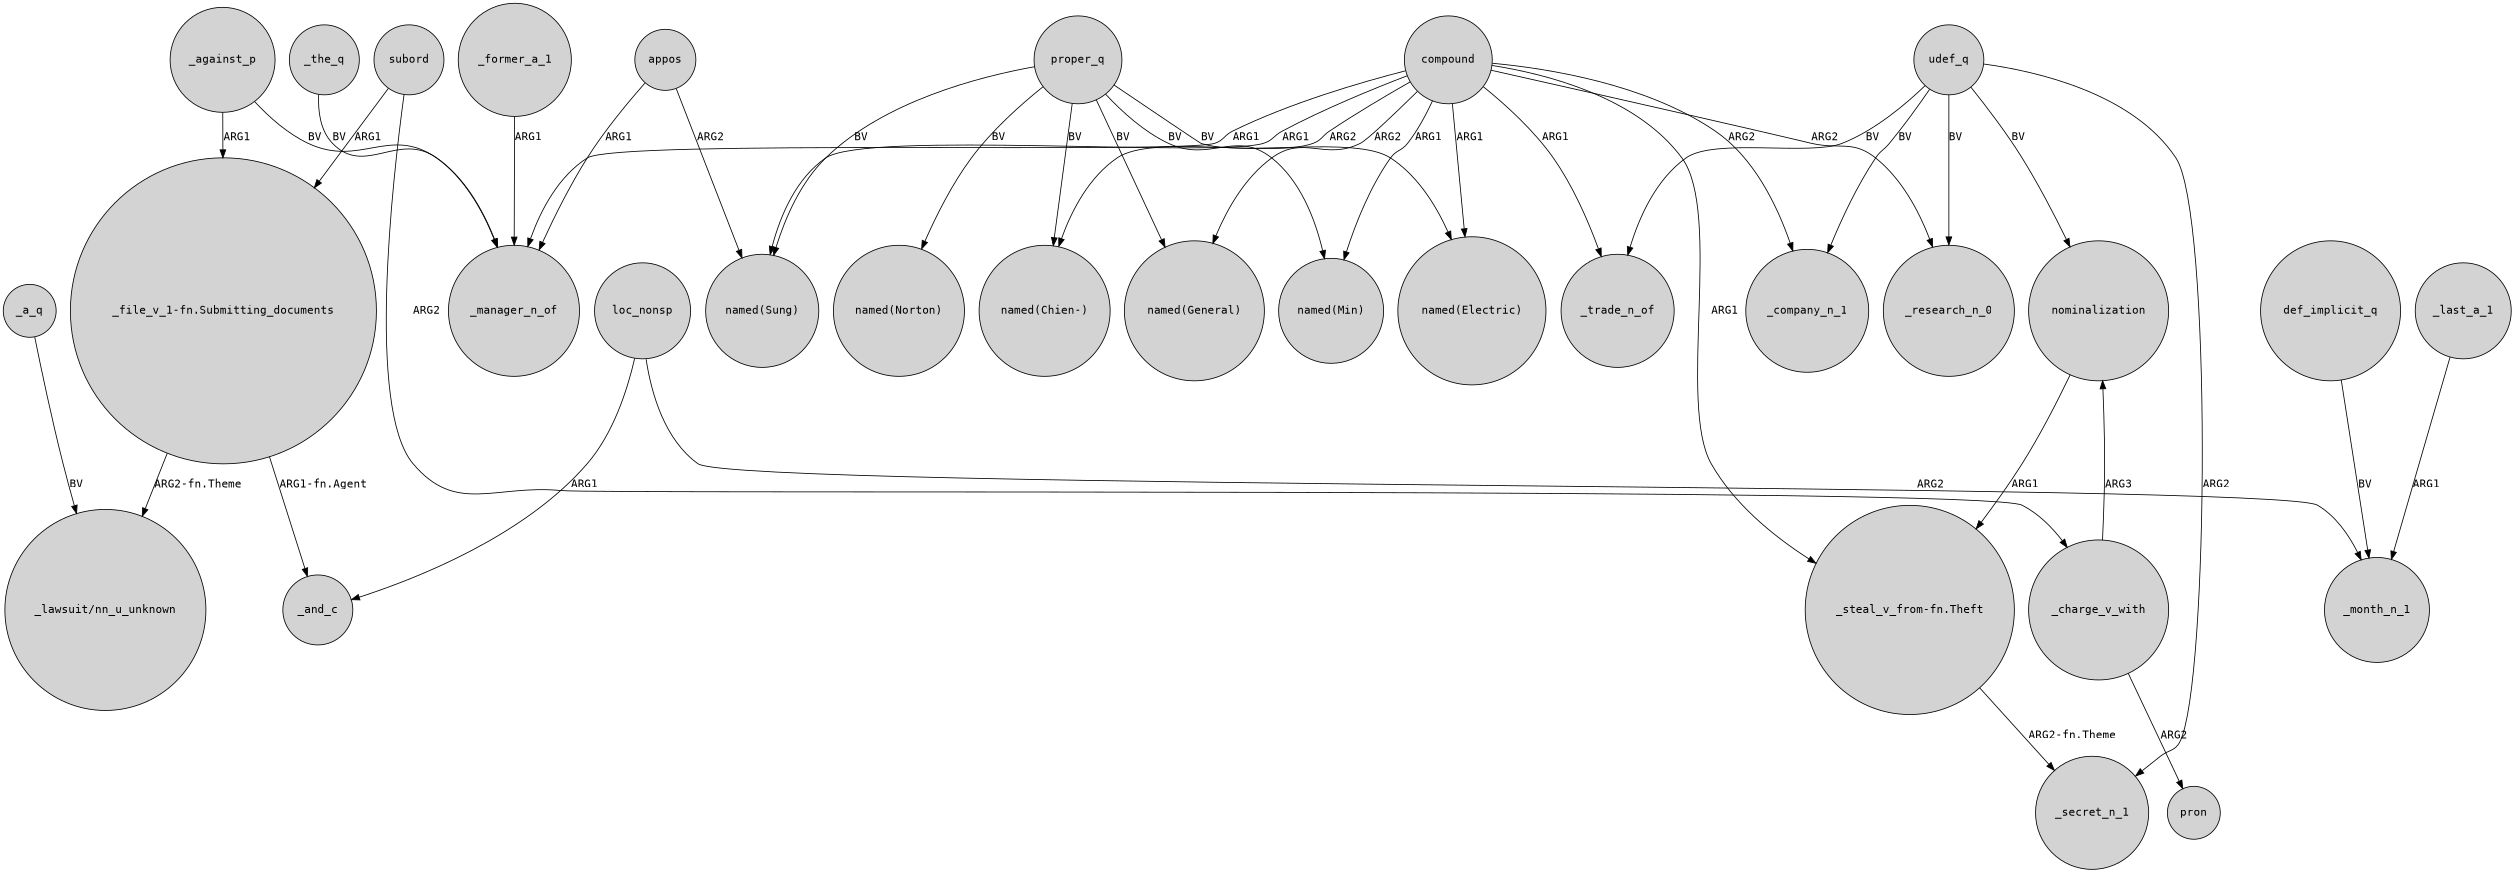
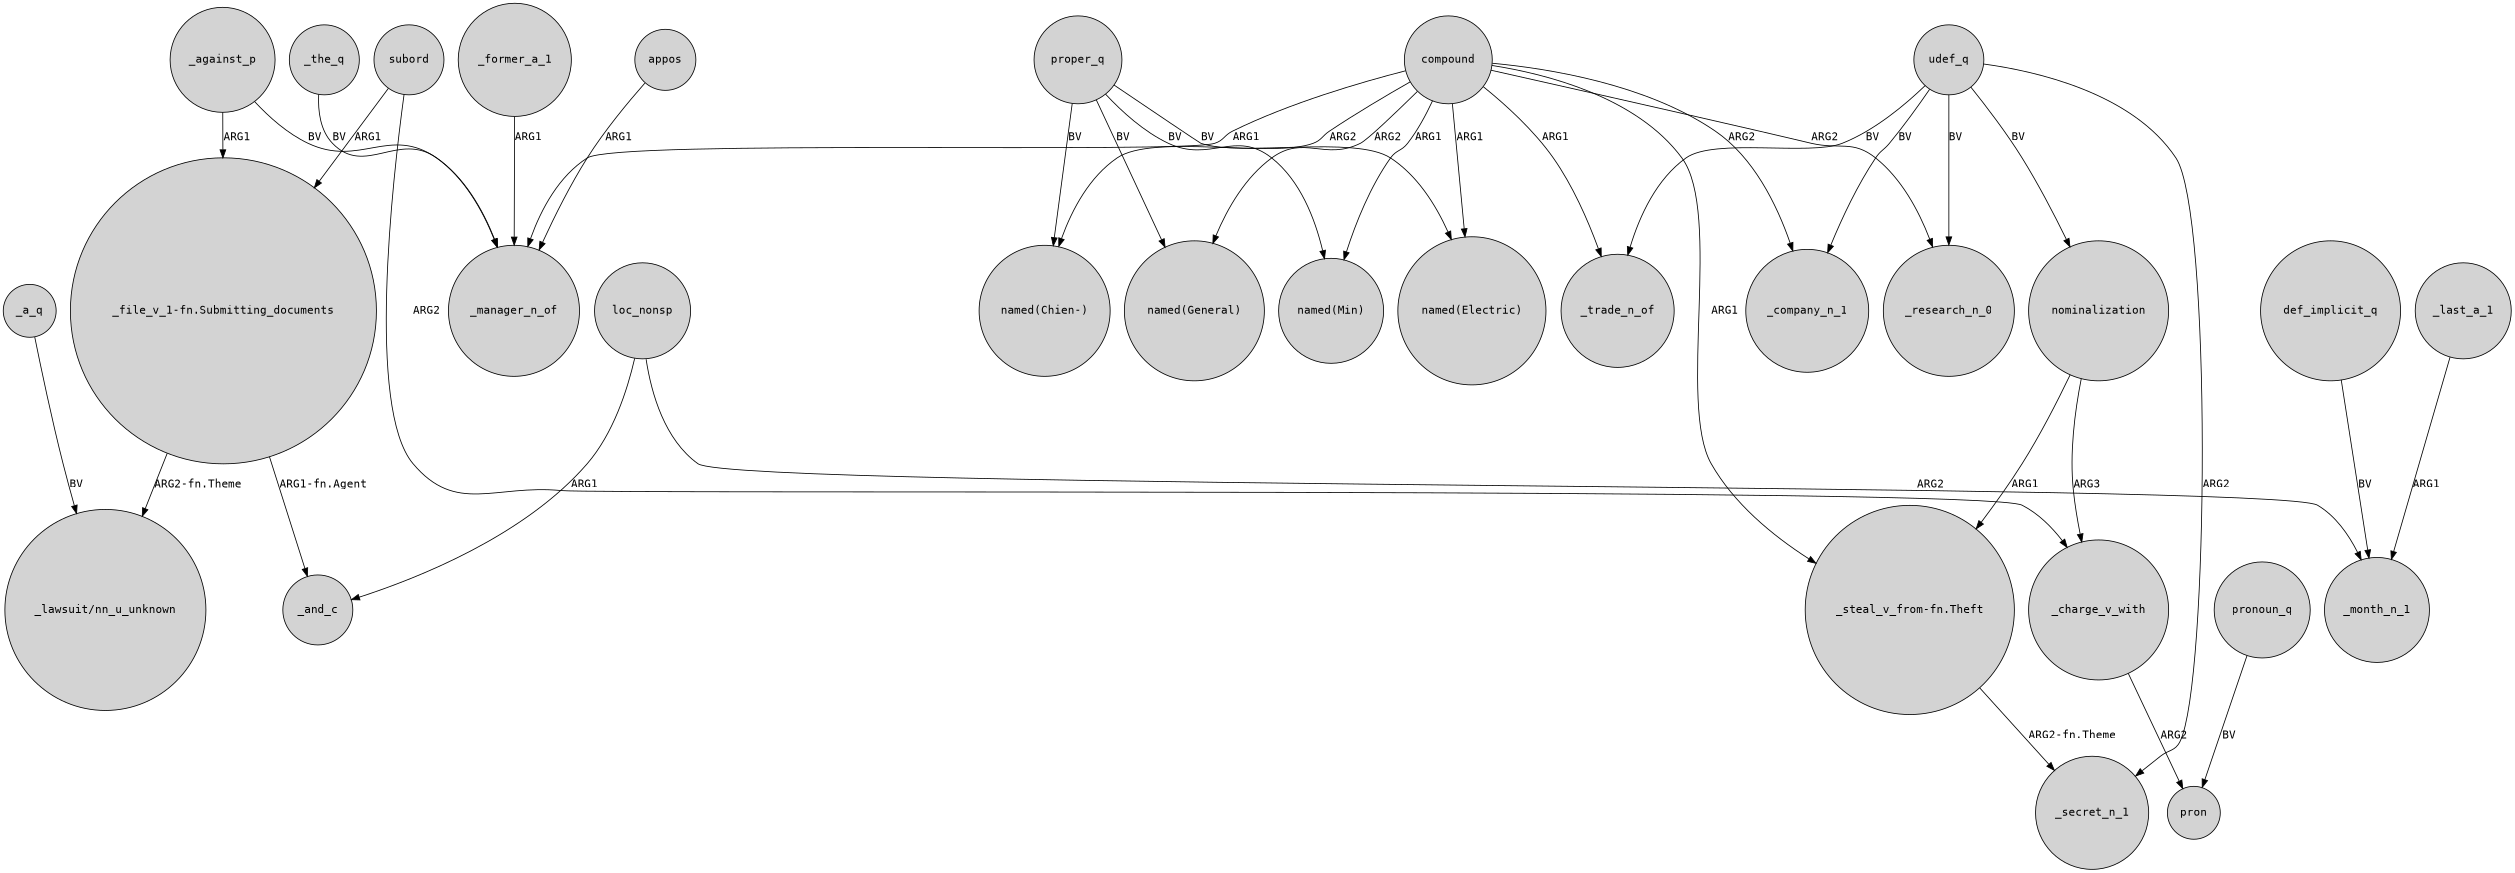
node "named(Sung)": removed
node "named(Norton)": removed
edge "_charge_v_with" -> "nominalization": reversed
node "pronoun_q": added
